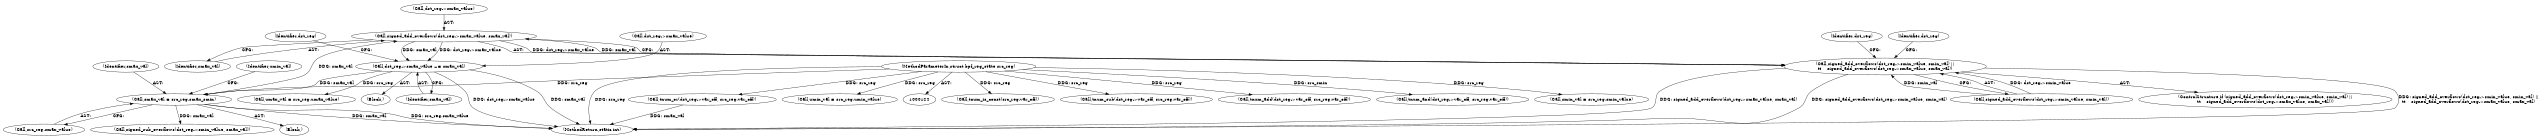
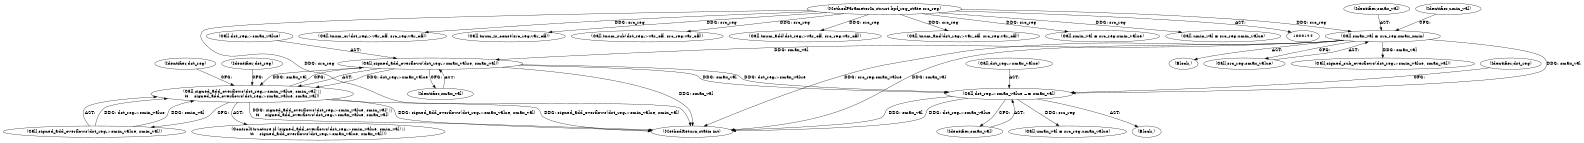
edge "(Call,dst_reg->smax_value += smax_val)" -> "(Call,smax_val = src_reg.smax_smin)": reversed
edge "(MethodParameterIn,struct bpf_reg_state src_reg)" -> "(Call,tnum_and(dst_reg->var_off, src_reg.var_off))": label "DDG: src_smin" -> "DDG: src_reg"
edge "(Call,tnum_or(dst_reg->var_off, src_reg.var_off))" -> "(MethodReturn,static int)": now "(Call,signed_add_overflows(dst_reg->smax_value, smax_val))" -> "(MethodReturn,static int)"
